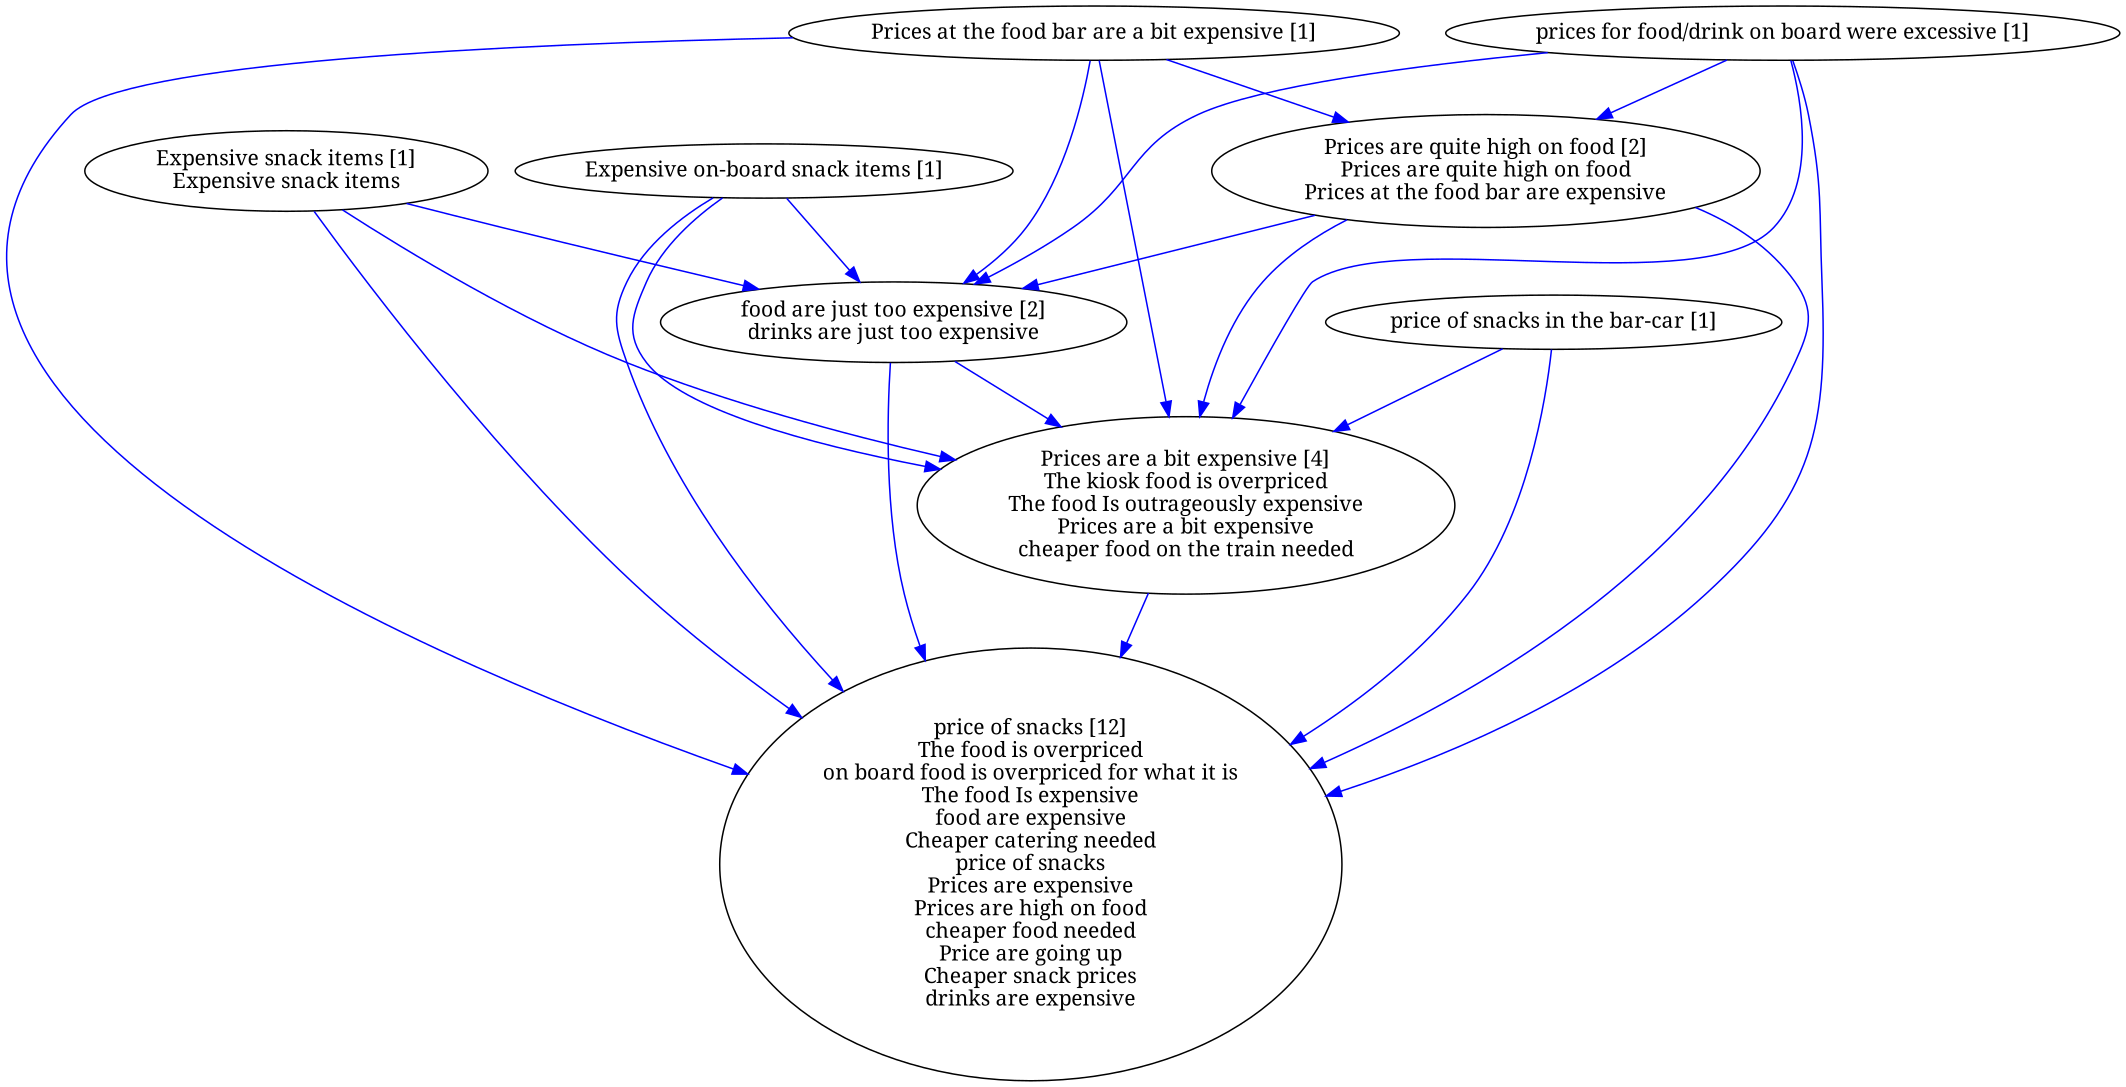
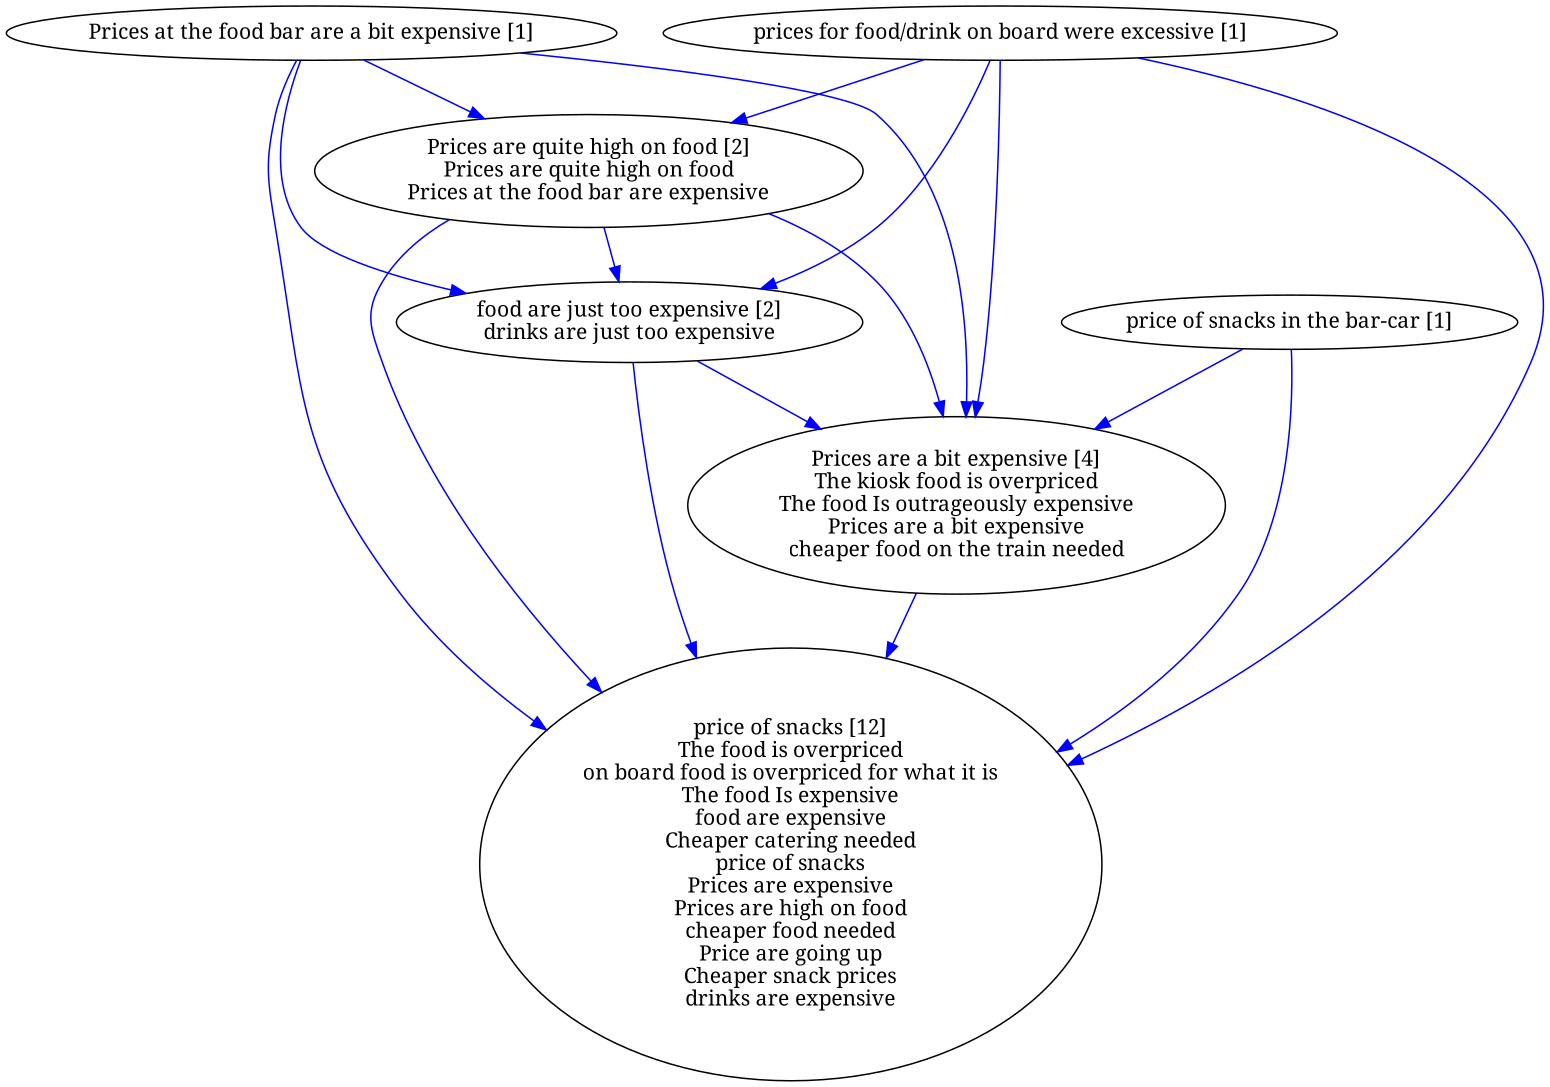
node "Expensive snack items [1] Expensive snack items": removed
node "Expensive on-board snack items [1]": removed
